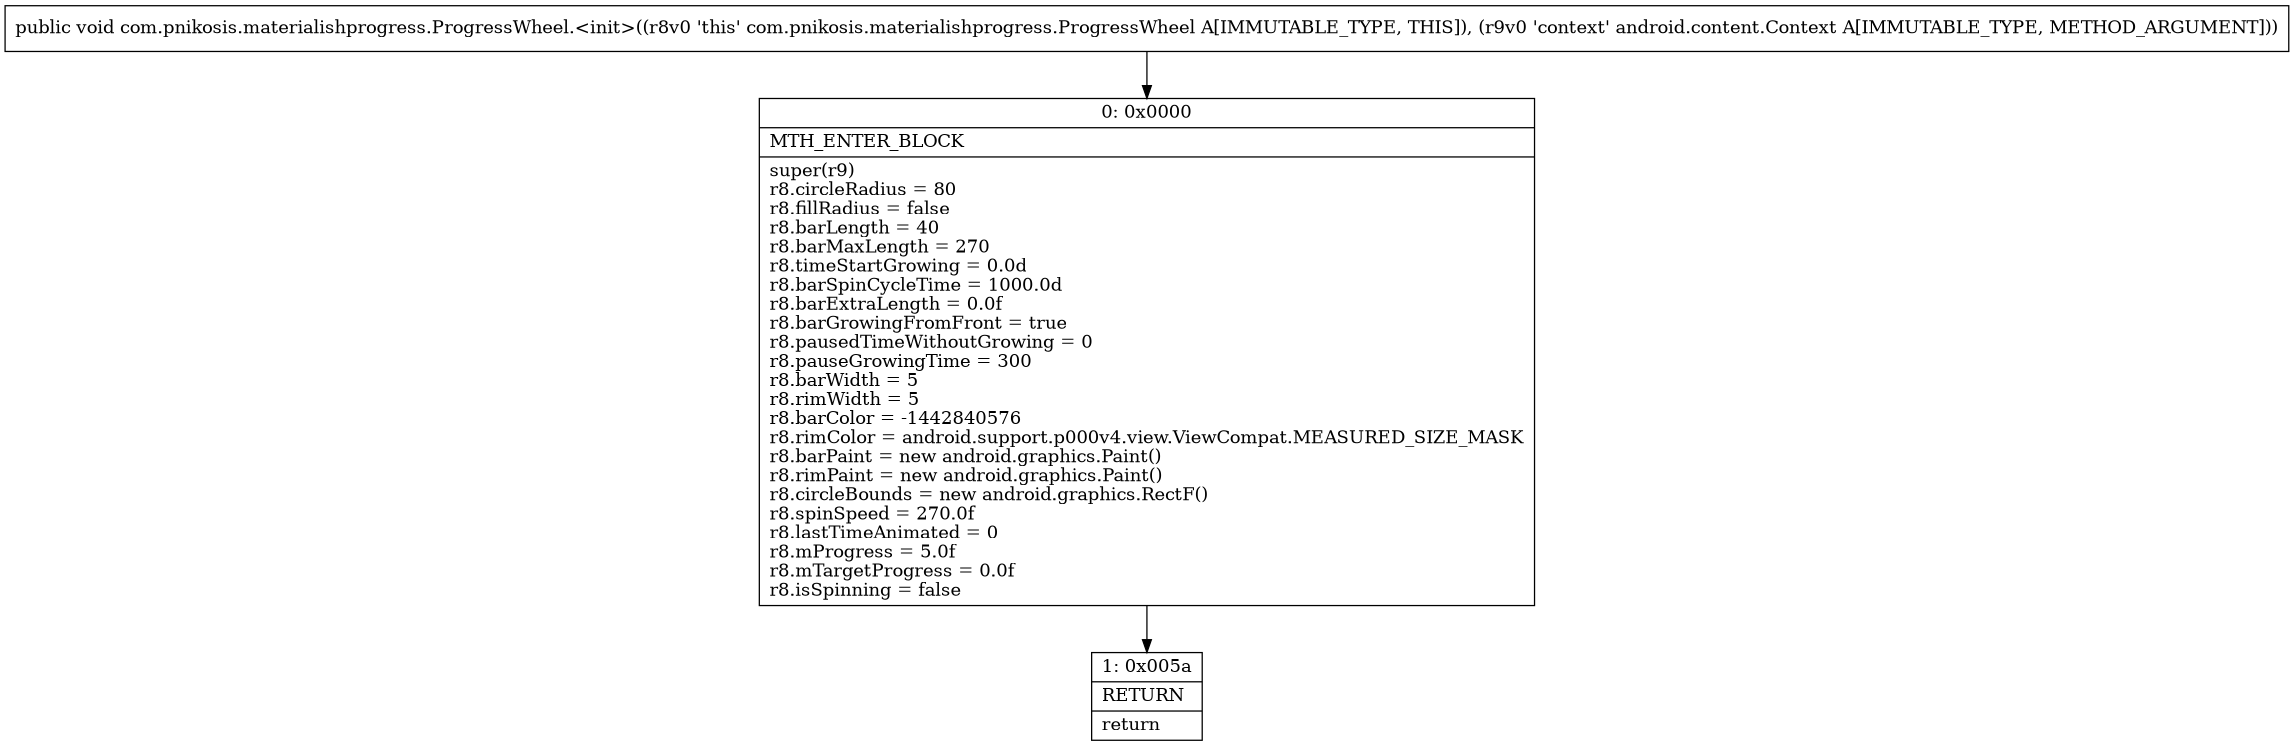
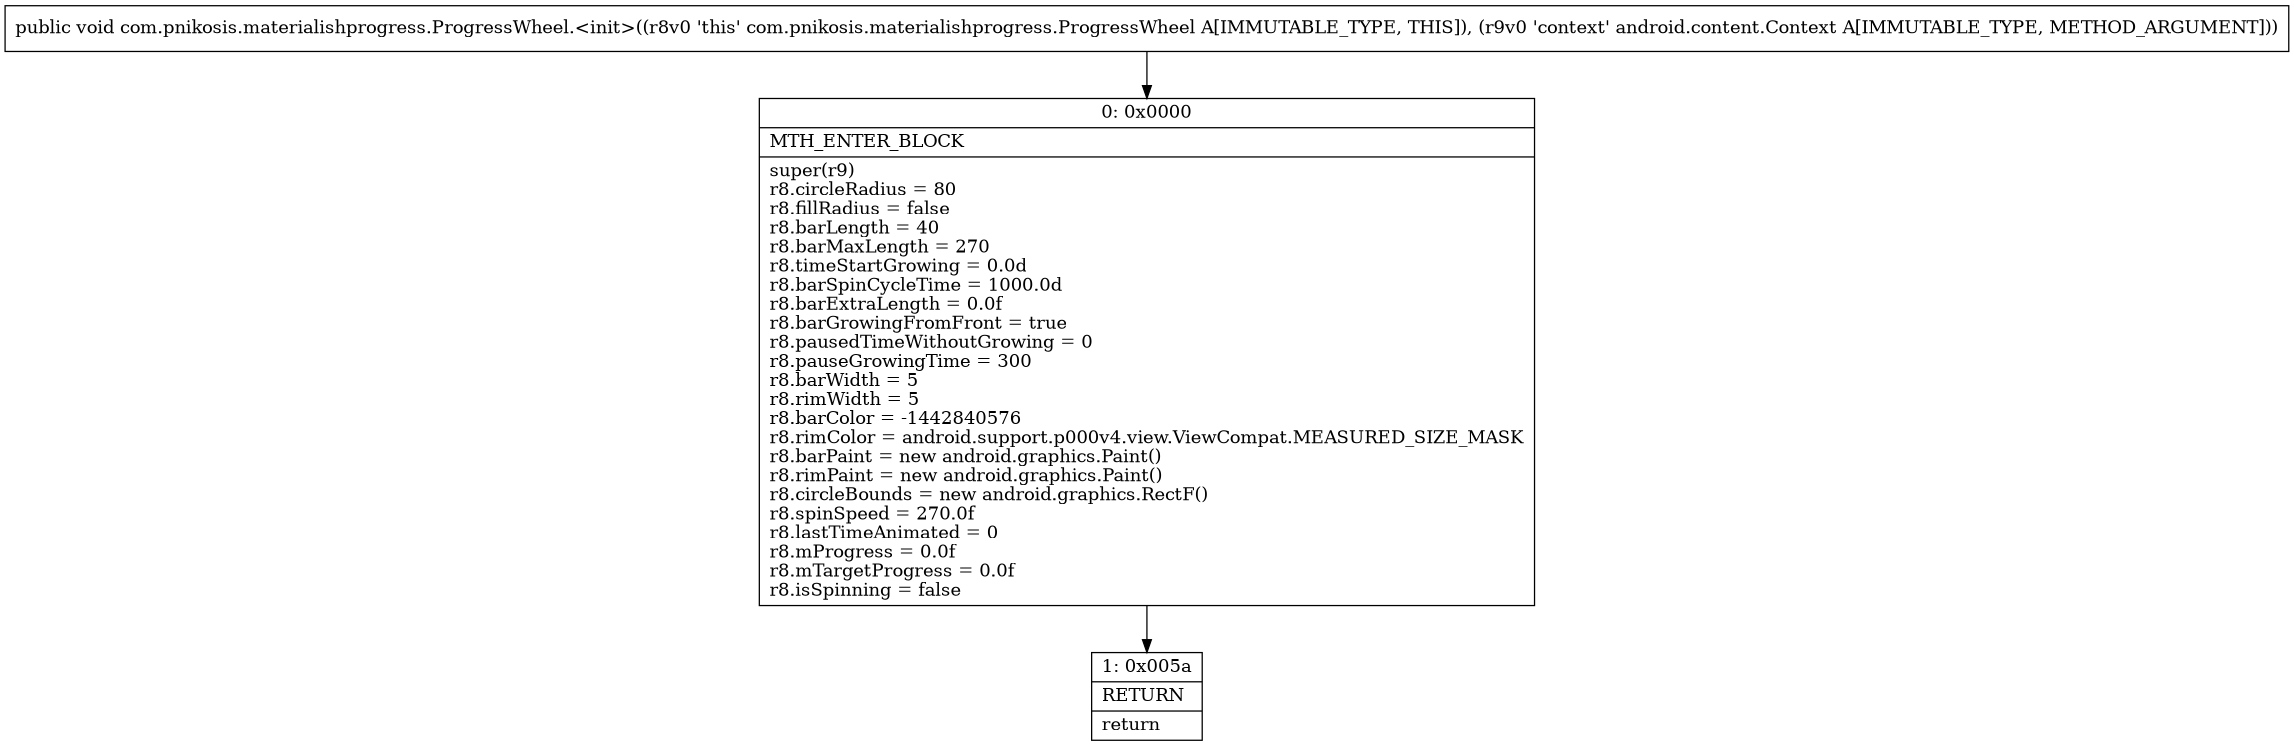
node "0: 0x0000": text "r8.mProgress = 5.0f" -> "r8.mProgress = 0.0f"
